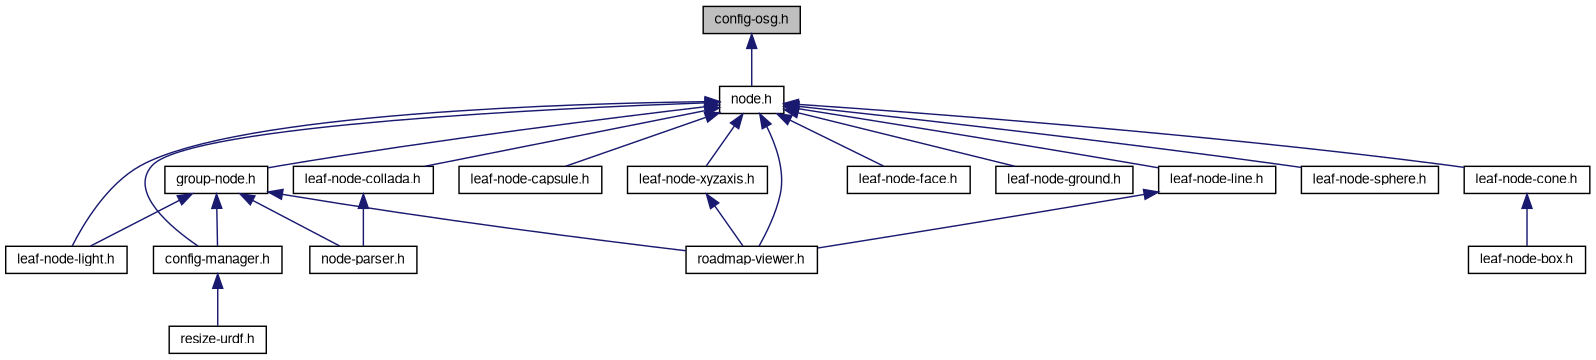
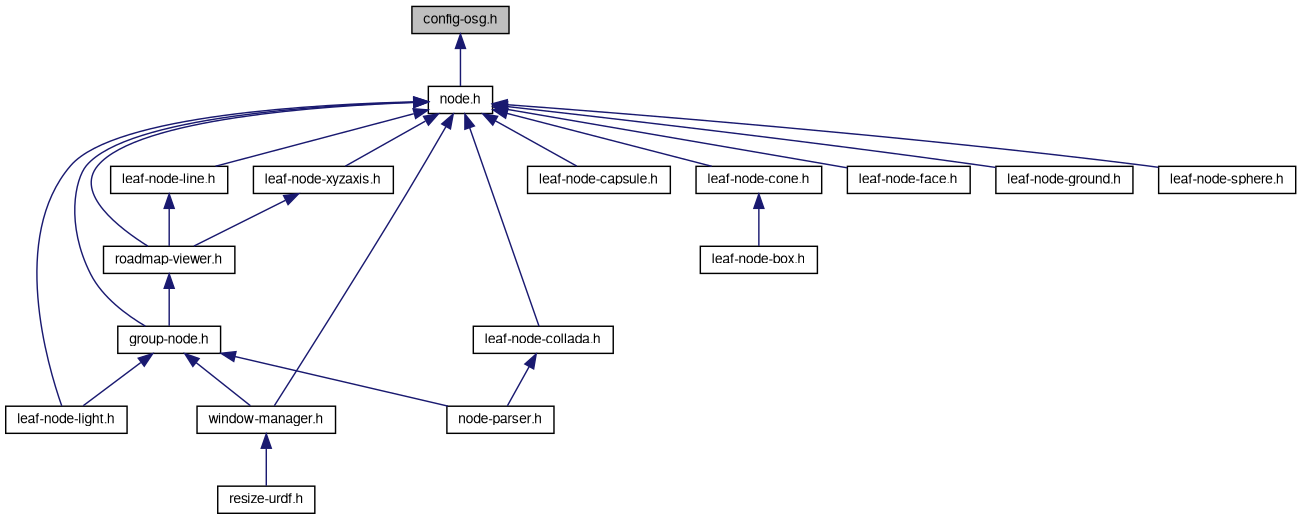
edge "roadmap-viewer.h" -> "group-node.h": reversed
node "config-manager.h": label "config-manager.h" -> "window-manager.h"
